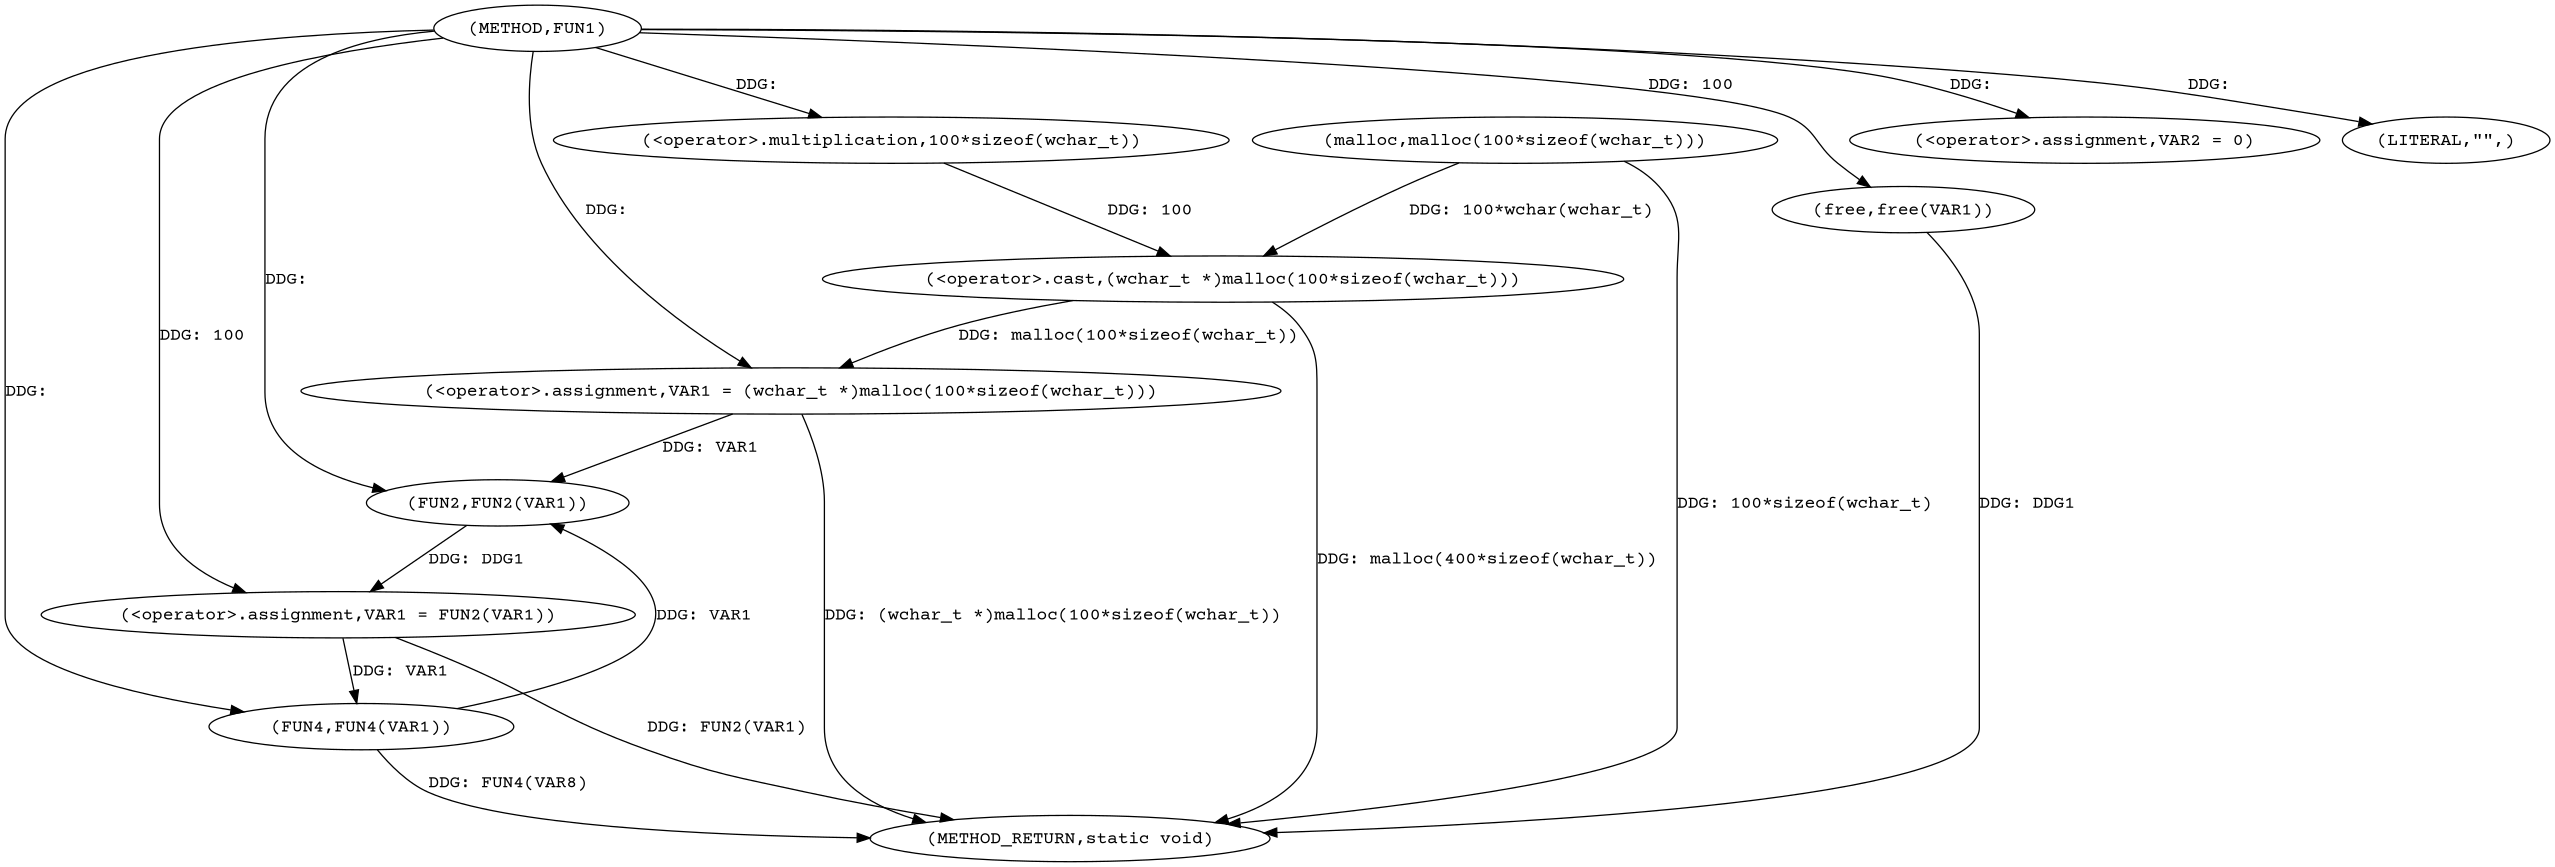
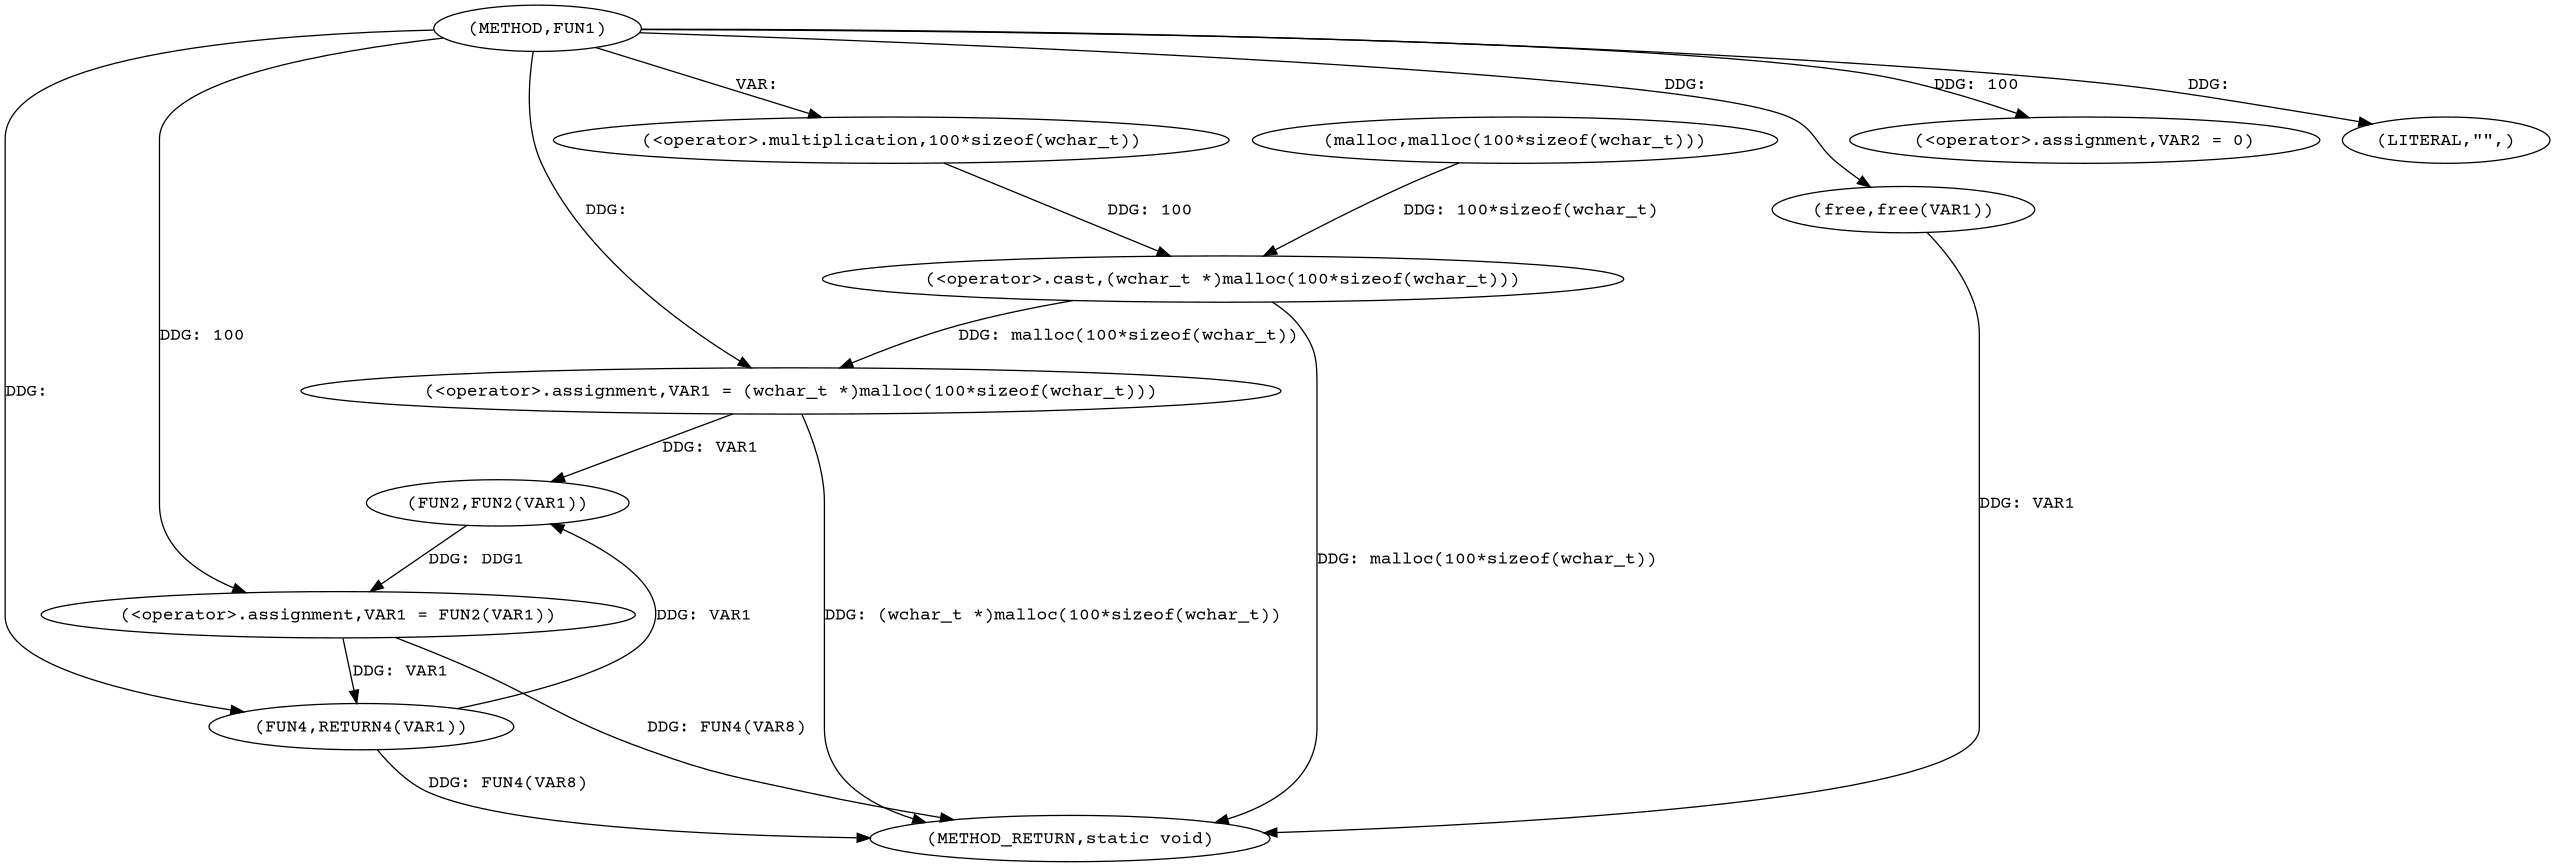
edge "(METHOD,FUN1)" -> "(<operator>.multiplication,100*sizeof(wchar_t))": label "DDG: " -> "VAR: "
edge "(METHOD,FUN1)" -> "(free,free(VAR1))": label "DDG: 100" -> "DDG: "
edge "(METHOD,FUN1)" -> "(<operator>.assignment,VAR2 = 0)": label "DDG: " -> "DDG: 100"
edge "(malloc,malloc(100*sizeof(wchar_t)))" -> "(<operator>.cast,(wchar_t *)malloc(100*sizeof(wchar_t)))": label "DDG: 100*wchar(wchar_t)" -> "DDG: 100*sizeof(wchar_t)"
edge "(METHOD,FUN1)" -> "(FUN2,FUN2(VAR1))": removed, label "DDG:"
edge "(free,free(VAR1))" -> "(METHOD_RETURN,static void)": label "DDG: DDG1" -> "DDG: VAR1"
edge "(<operator>.cast,(wchar_t *)malloc(100*sizeof(wchar_t)))" -> "(METHOD_RETURN,static void)": label "DDG: malloc(400*sizeof(wchar_t))" -> "DDG: malloc(100*sizeof(wchar_t))"
edge "(malloc,malloc(100*sizeof(wchar_t)))" -> "(METHOD_RETURN,static void)": removed, label "DDG: 100*sizeof(wchar_t)"
node "(FUN4,FUN4(VAR1))": label "(FUN4,FUN4(VAR1))" -> "(FUN4,RETURN4(VAR1))"
edge "(<operator>.assignment,VAR1 = FUN2(VAR1))" -> "(METHOD_RETURN,static void)": label "DDG: FUN2(VAR1)" -> "DDG: FUN4(VAR8)"
